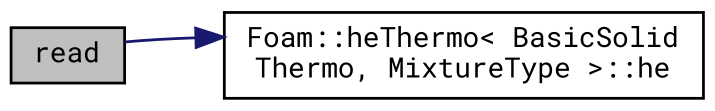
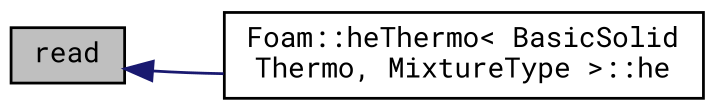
edge "read" -> "Foam::heThermo< BasicSolid Thermo, MixtureType >::he": reversed
